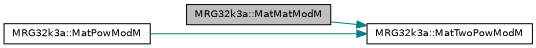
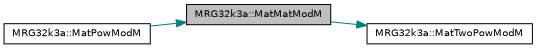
edge "MRG32k3a::MatPowModM" -> "MRG32k3a::MatTwoPowModM": now "MRG32k3a::MatPowModM" -> "MRG32k3a::MatMatModM"
